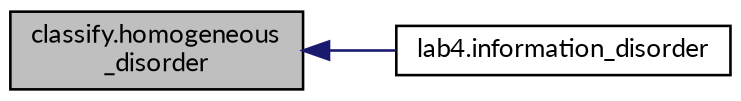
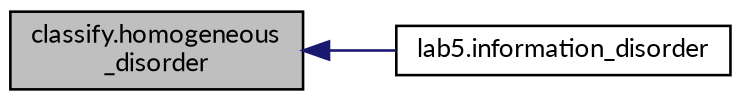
node "lab4.information_disorder": label "lab4.information_disorder" -> "lab5.information_disorder"
